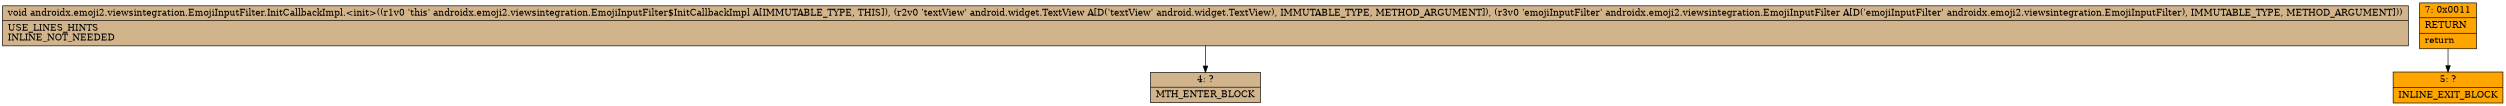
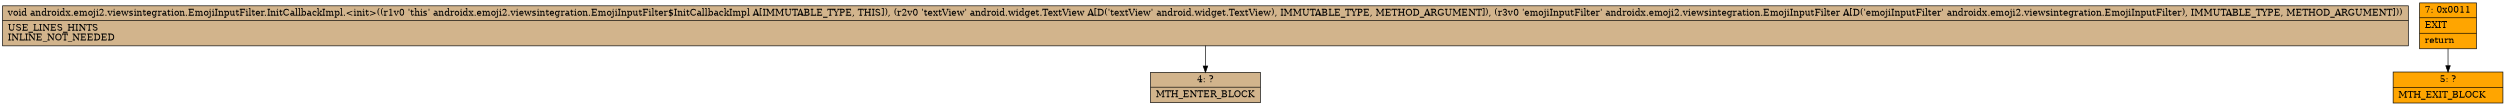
node "7: 0x0011": text "RETURN" -> "EXIT"
node "5: ?": text "INLINE_EXIT_BLOCK" -> "MTH_EXIT_BLOCK"
